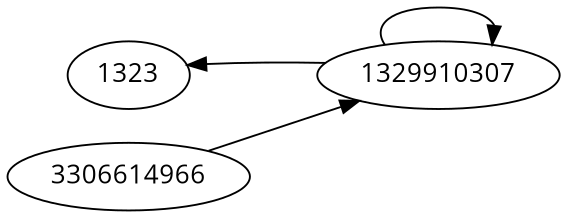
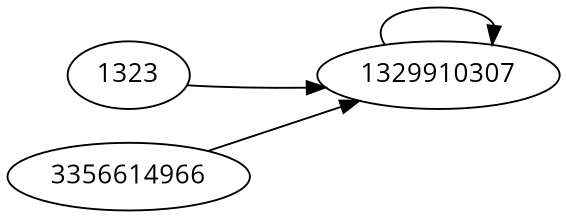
edge "1329910307" -> "1323": reversed
node "3306614966": label "3306614966" -> "3356614966"
